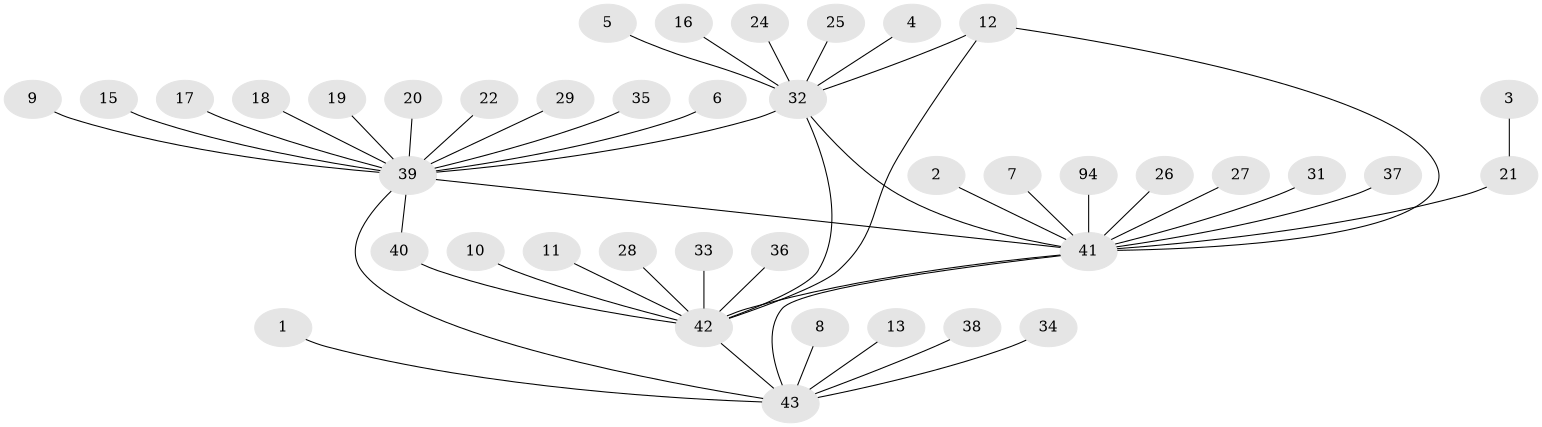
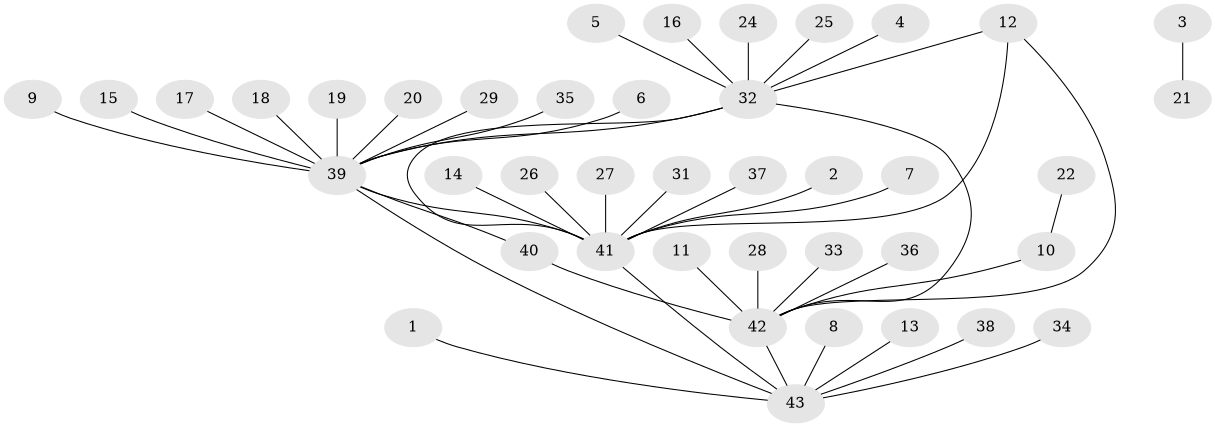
edge "22" -- "39": now "22" -- "10"
node "94": label "94" -> "14"
edge "21" -- "41": removed
edge "41" -- "42": removed
